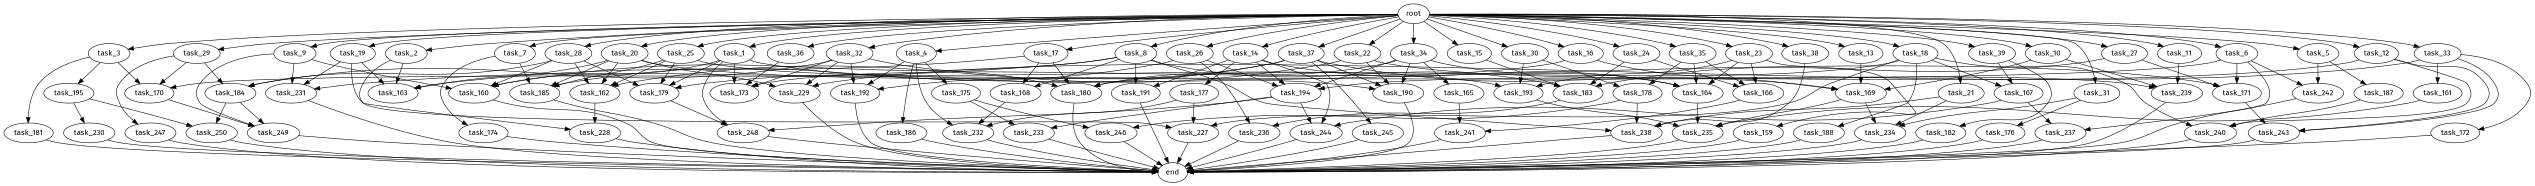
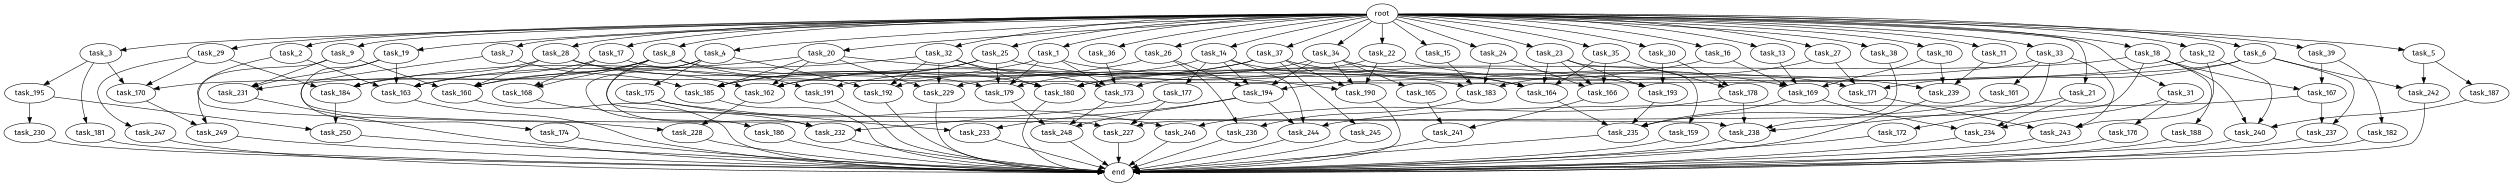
edge "task_1" -> "task_248": now "task_173" -> "task_248"
edge "task_184" -> "task_249": removed
edge "task_163" -> "end": added
